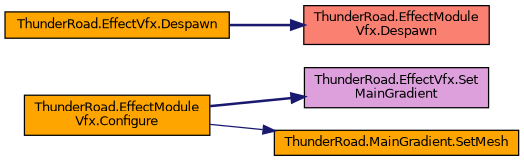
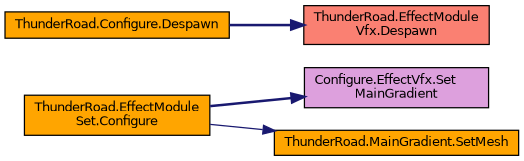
node "ThunderRoad.EffectVfx.Despawn": label "ThunderRoad.EffectVfx.Despawn" -> "ThunderRoad.Configure.Despawn"
node "ThunderRoad.EffectVfx.Set MainGradient": label "ThunderRoad.EffectVfx.Set MainGradient" -> "Configure.EffectVfx.Set MainGradient"
node "ThunderRoad.EffectModule Vfx.Configure": label "ThunderRoad.EffectModule Vfx.Configure" -> "ThunderRoad.EffectModule Set.Configure"
